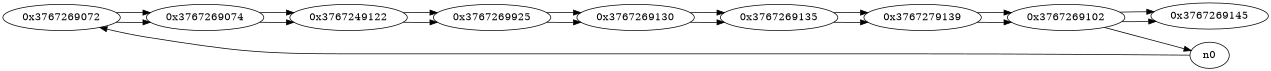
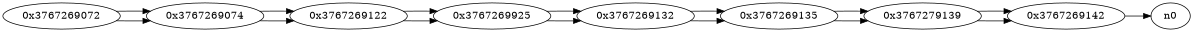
node "0x3767269145": removed
node "0x3767249122": label "0x3767249122" -> "0x3767269122"
node "0x3767269130": label "0x3767269130" -> "0x3767269132"
node "0x3767269102": label "0x3767269102" -> "0x3767269142"
edge "n0" -> "0x3767269072": removed
